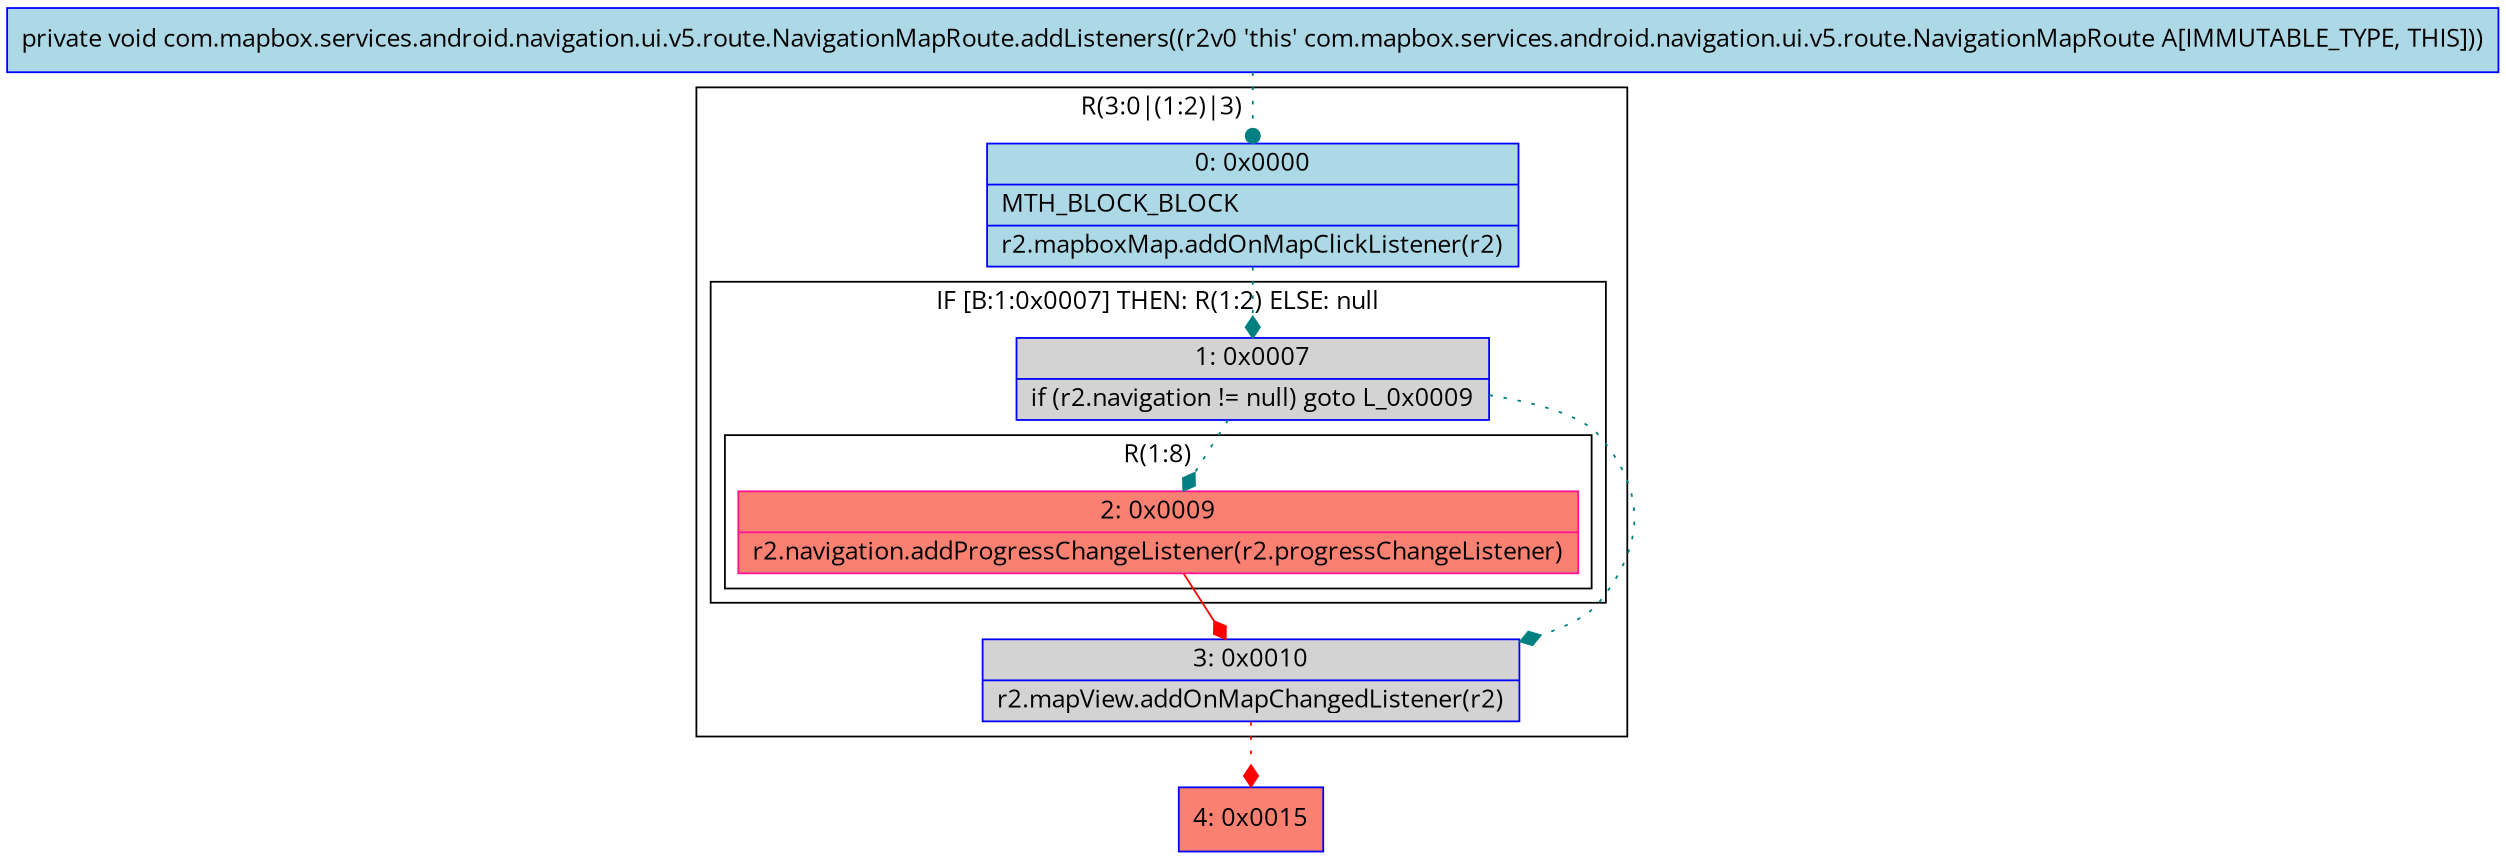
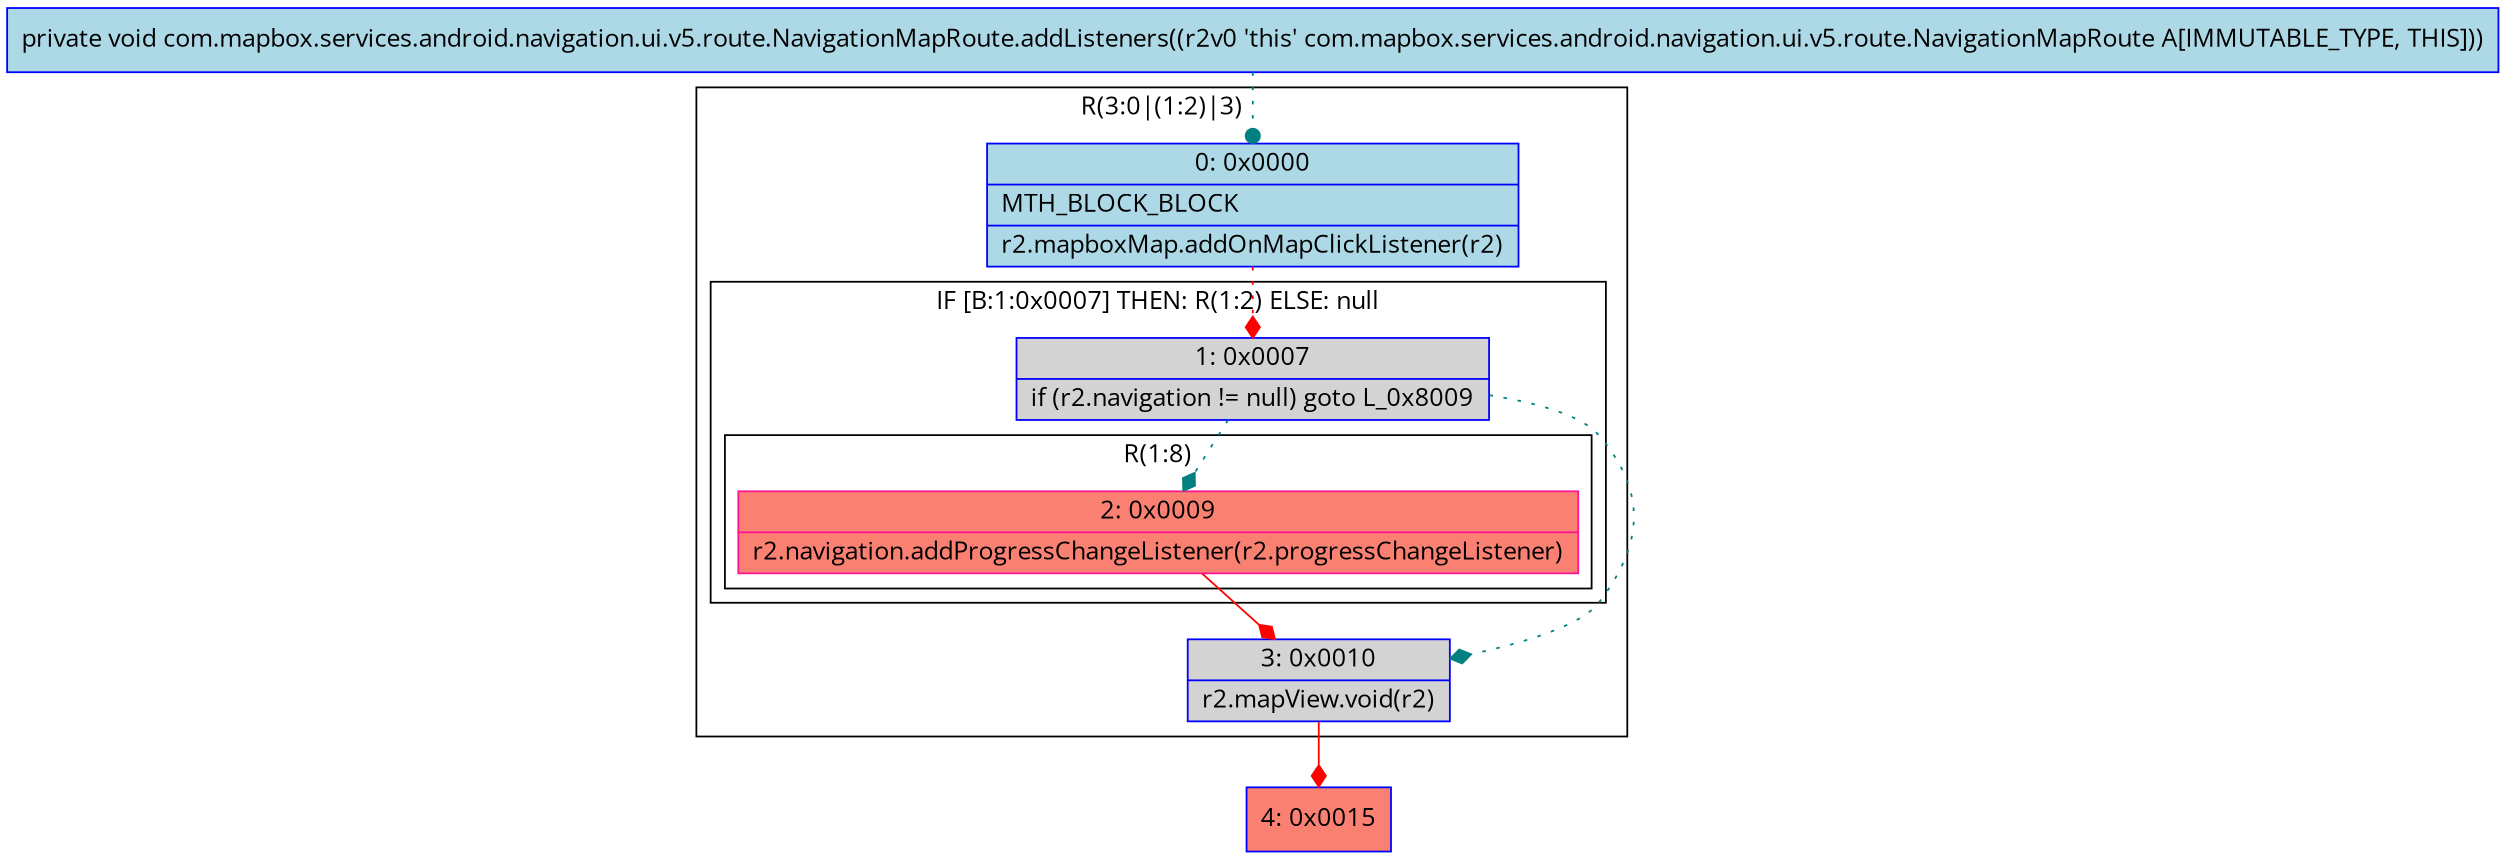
edge "0: 0x0000" -> "1: 0x0007": color teal -> red
node "1: 0x0007": text "if (r2.navigation != null) goto L_0x0009" -> "if (r2.navigation != null) goto L_0x8009"
node "3: 0x0010": text "r2.mapView.addOnMapChangedListener(r2)" -> "r2.mapView.void(r2)"
edge "3: 0x0010" -> "4: 0x0015": style dotted -> solid
